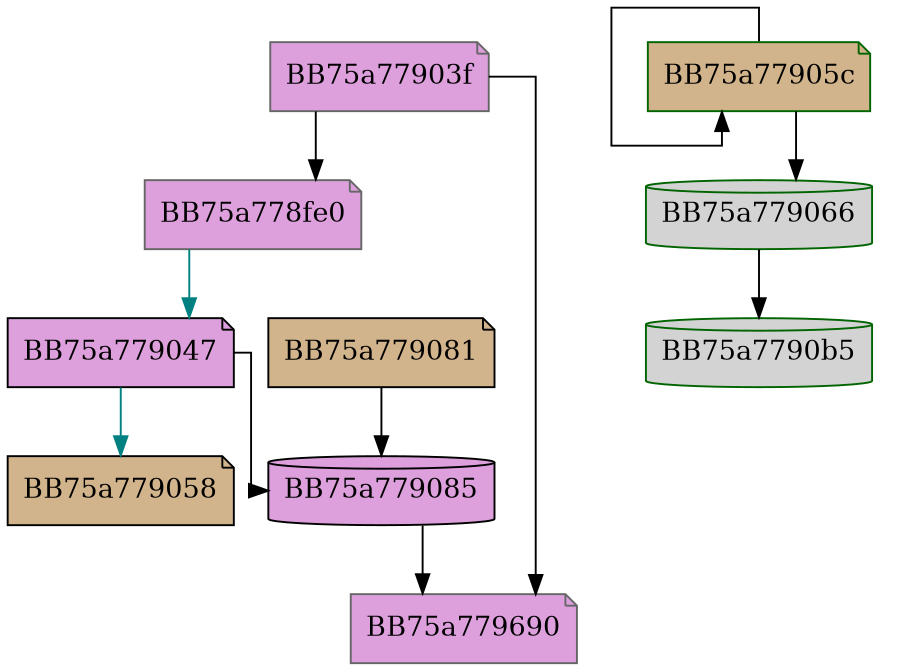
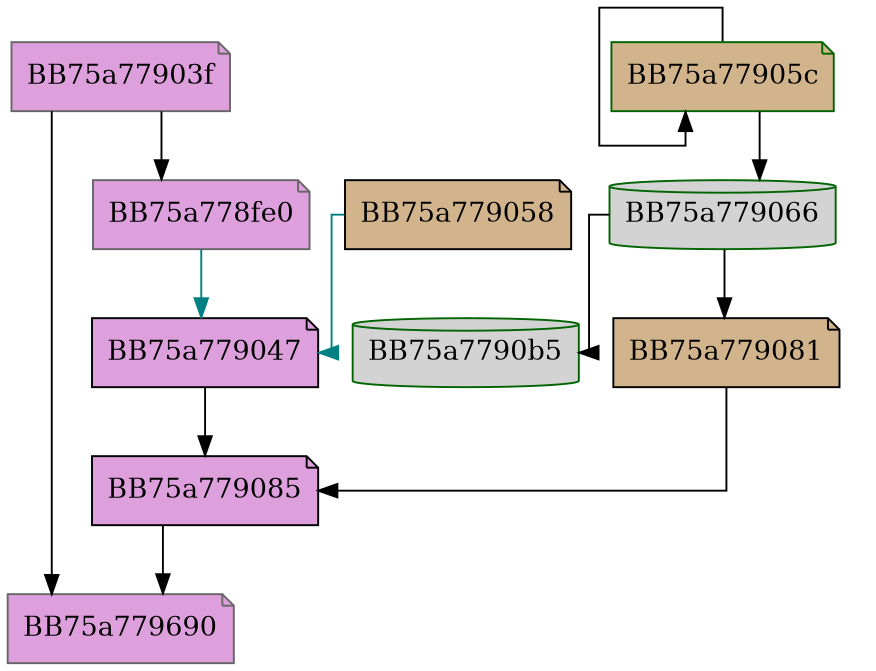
edge "BB75a779066" -> "BB75a779081": added
edge "BB75a779047" -> "BB75a779058": reversed
node "BB75a779085": shape cylinder -> note
